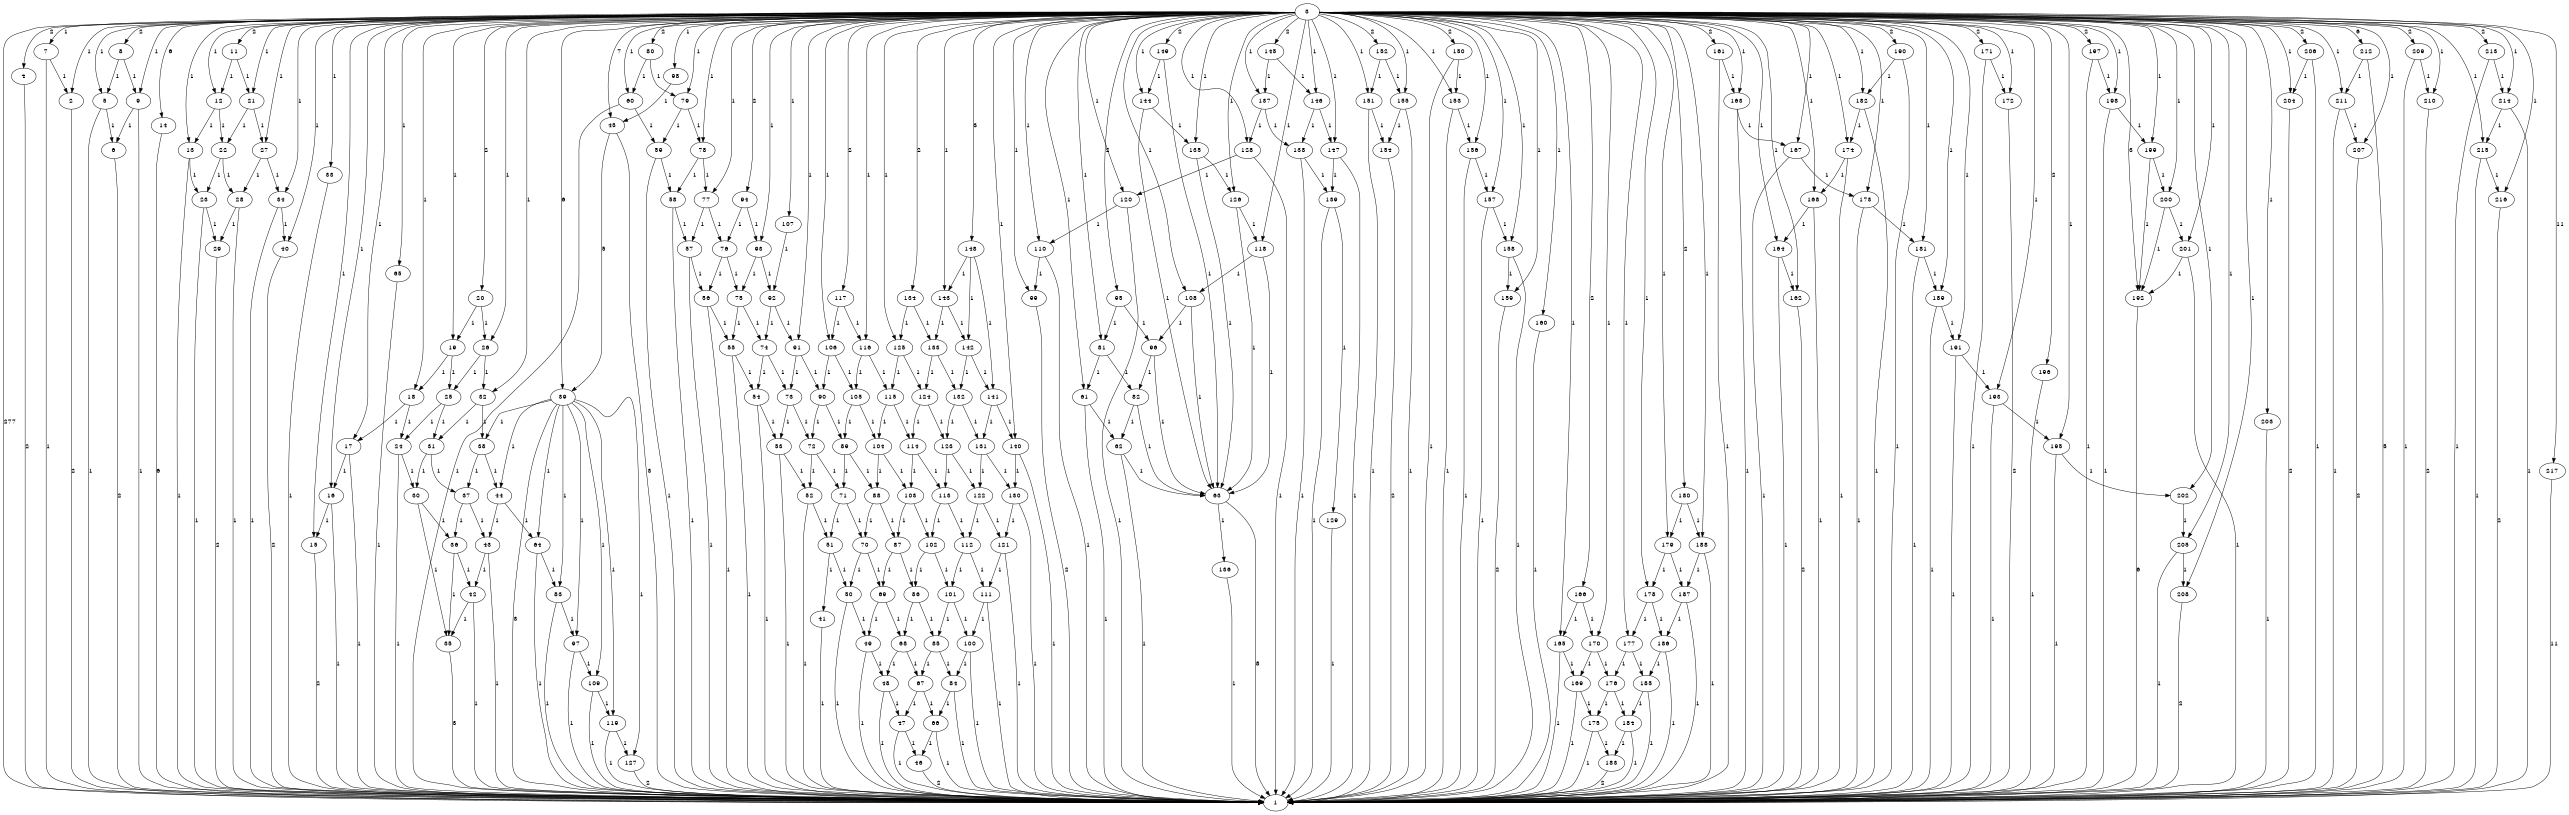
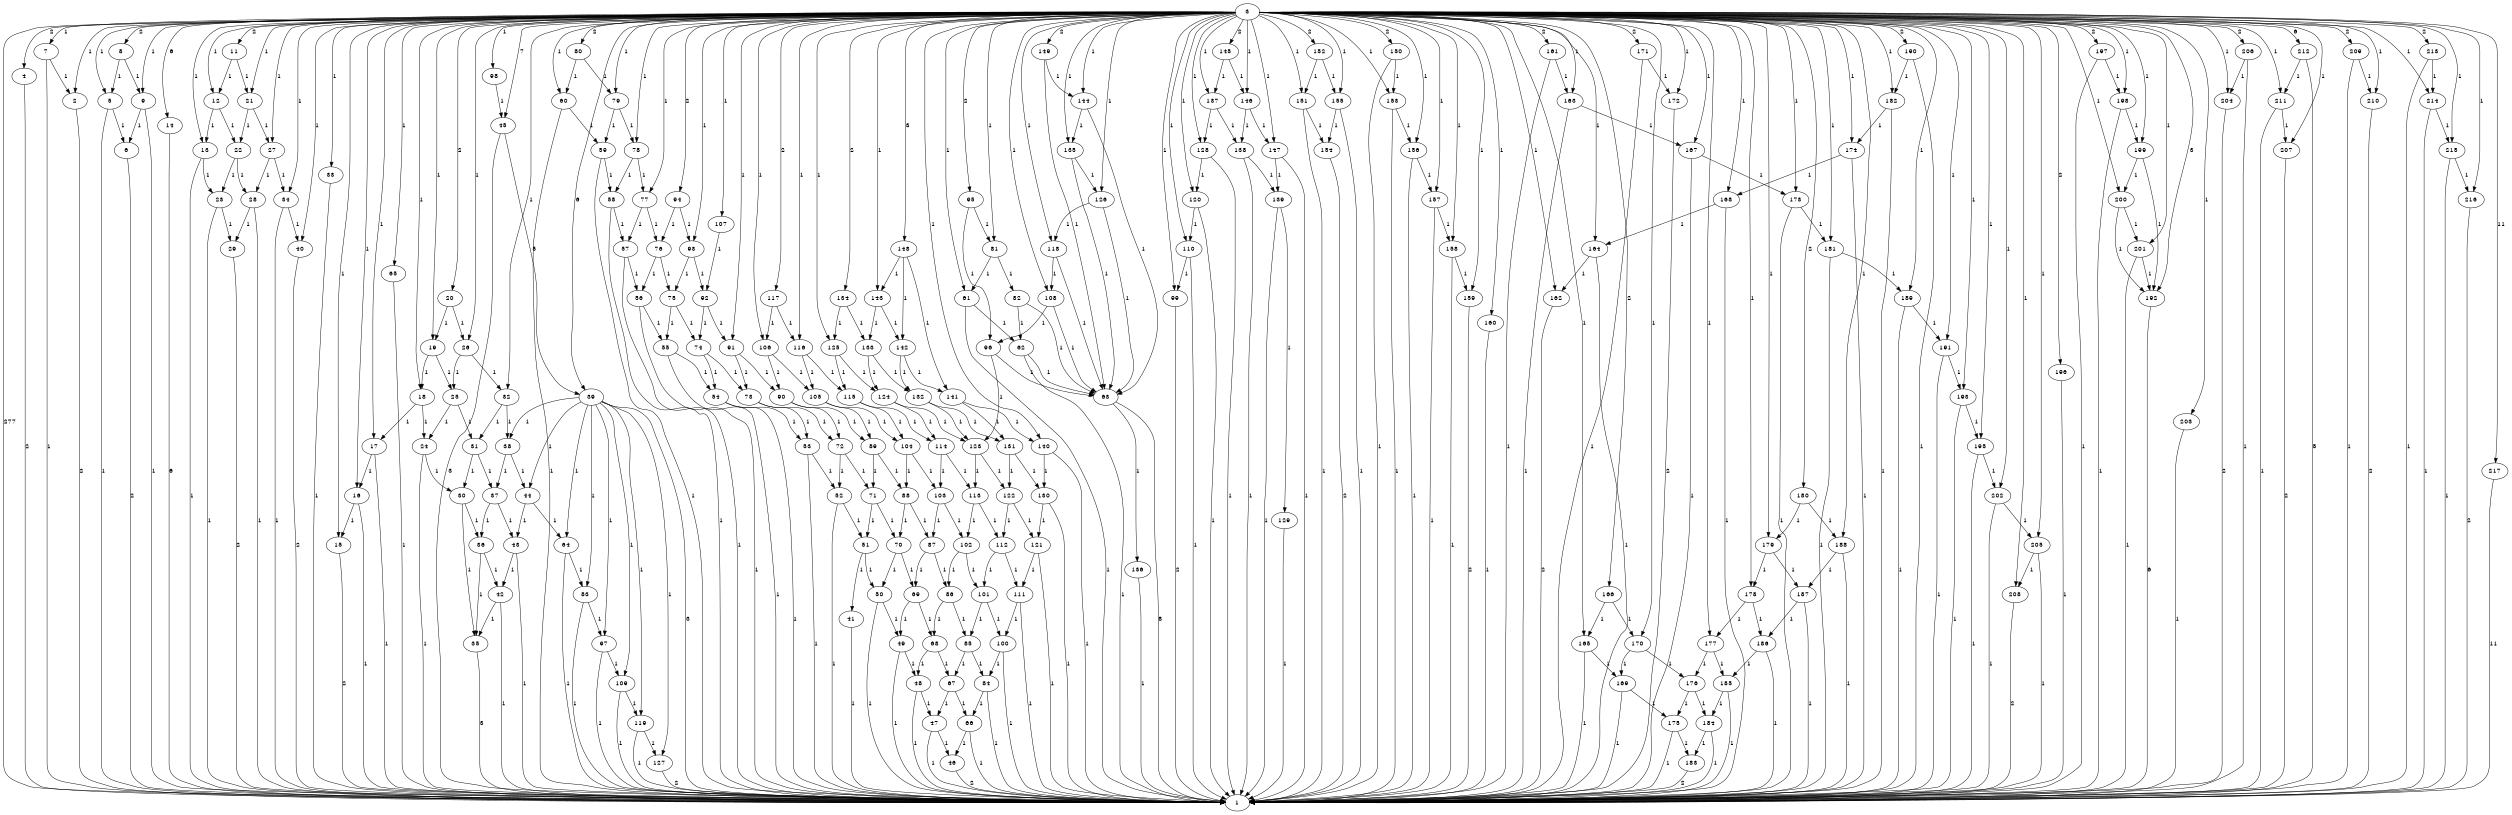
edge "96" -> "82": now "96" -> "123"
edge "202" -> "1": added, label "1"
